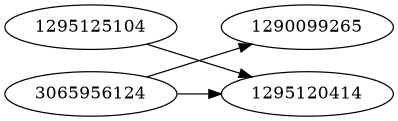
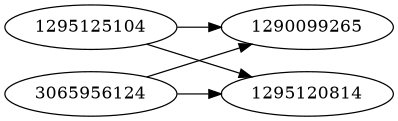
edge "1295125104" -> "1290099265": added
node "1295120414": label "1295120414" -> "1295120814"
